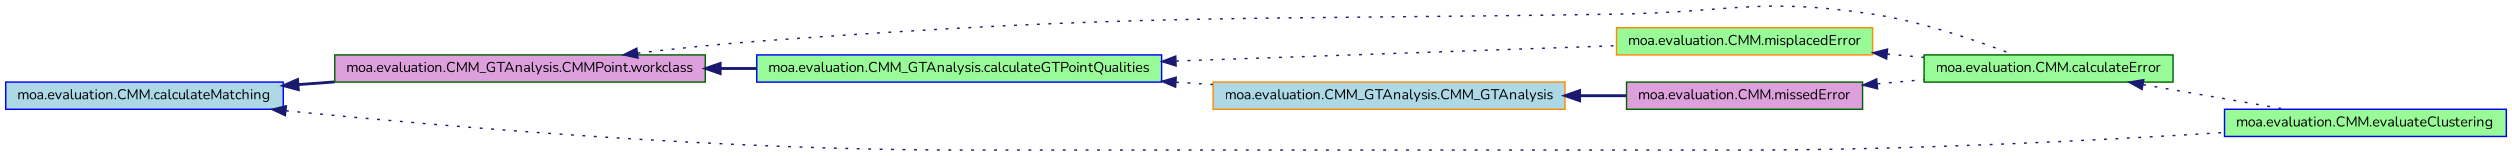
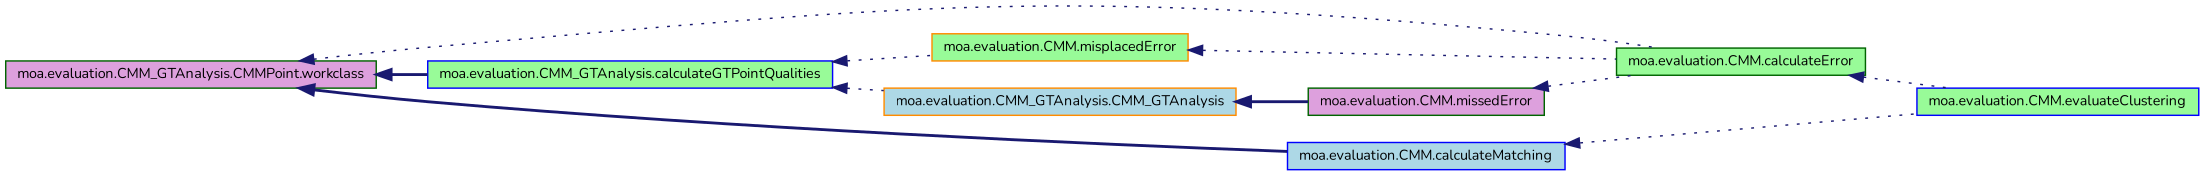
edge "moa.evaluation.CMM_GTAnalysis.CMMPoint.workclass" -> "moa.evaluation.CMM.calculateMatching": reversed
